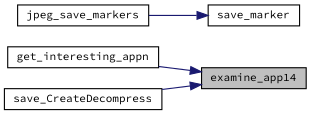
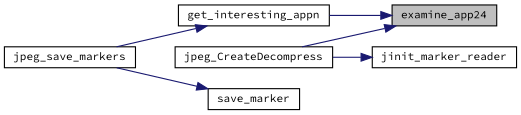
edge "jpeg_save_markers" -> "get_interesting_appn": added
node "jinit_marker_reader": added
node "examine_app14": label "examine_app14" -> "examine_app24"
node "save_CreateDecompress": label "save_CreateDecompress" -> "jpeg_CreateDecompress"
